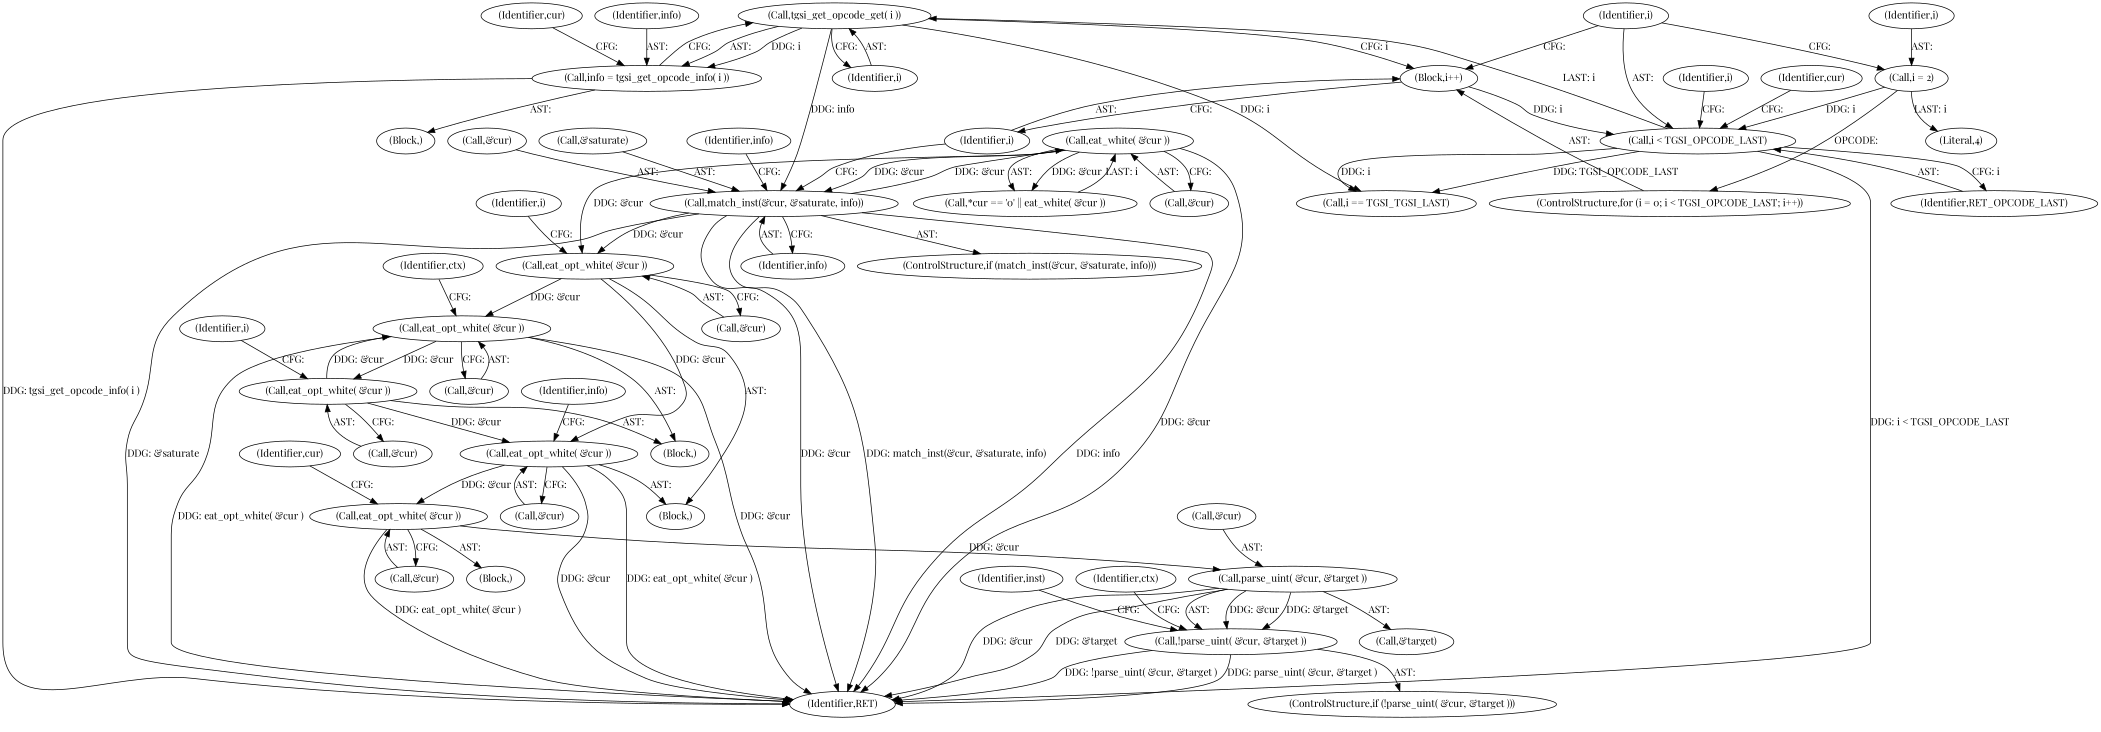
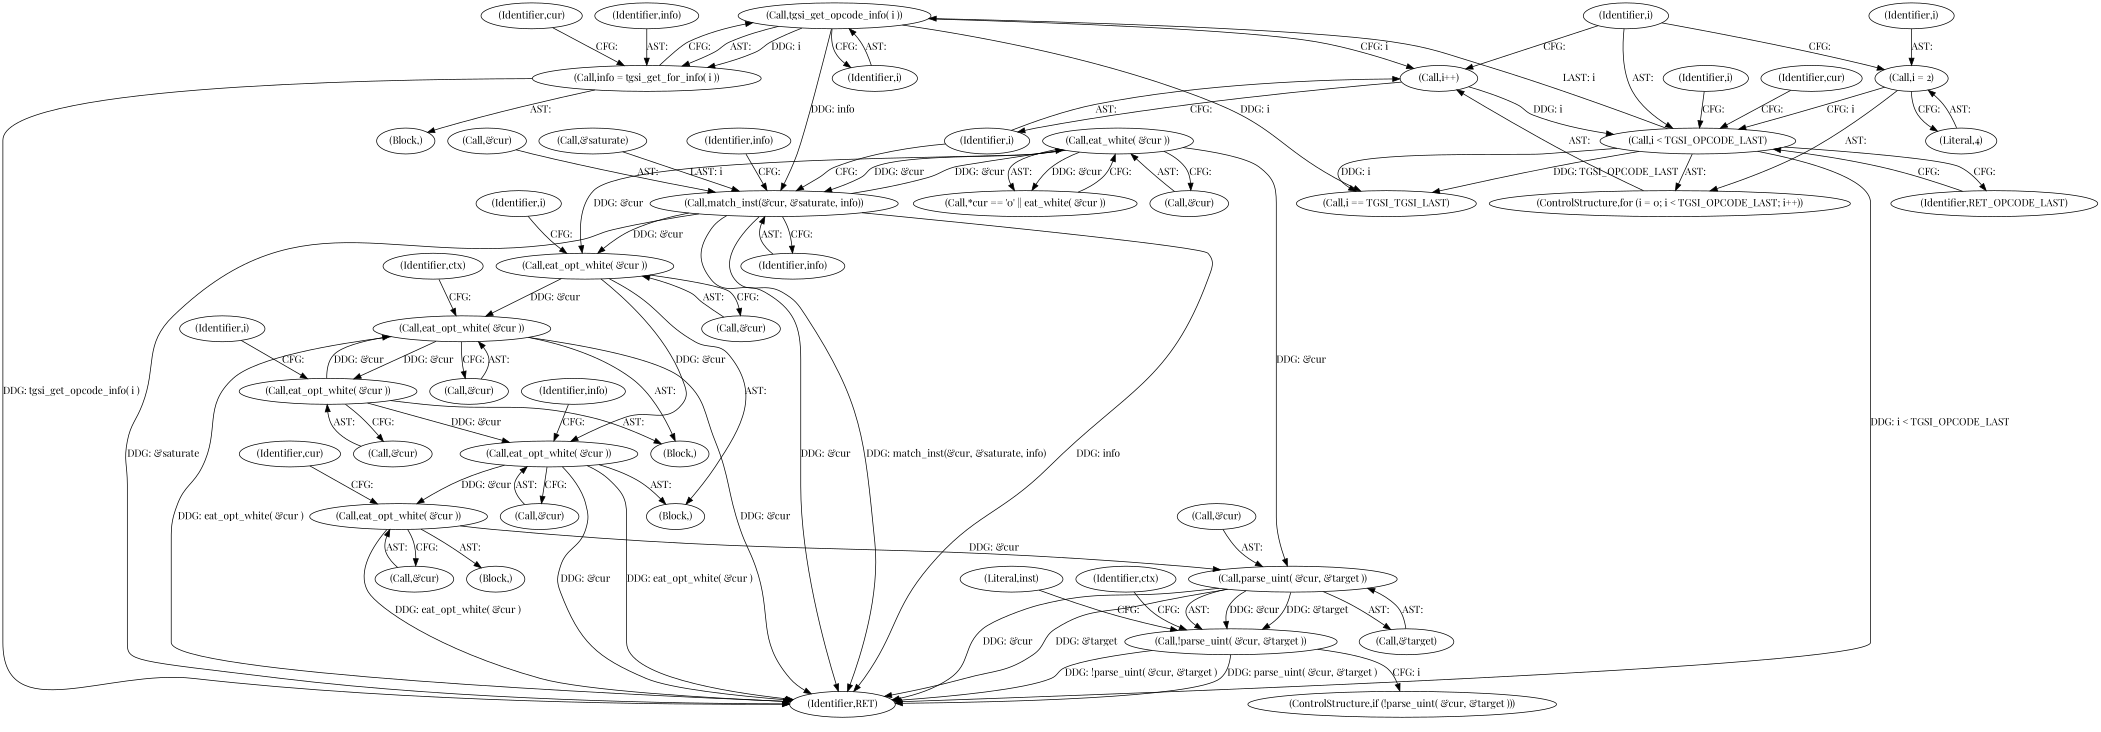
node "(Call,tgsi_get_opcode_get( i ))": label "(Call,tgsi_get_opcode_get( i ))" -> "(Call,tgsi_get_opcode_info( i ))"
node "(Call,info = tgsi_get_opcode_info( i ))": label "(Call,info = tgsi_get_opcode_info( i ))" -> "(Call,info = tgsi_get_for_info( i ))"
node "(Block,i++)": label "(Block,i++)" -> "(Call,i++)"
edge "(Call,i = 2)" -> "(Call,i < TGSI_OPCODE_LAST)": label "DDG: i" -> "CFG: i"
edge "(Call,i = 2)" -> "(Literal,4)": label "LAST: i" -> "CFG: "
edge "(Literal,4)" -> "(Call,i = 2)": added, label "AST:"
edge "(Call,i = 2)" -> "(ControlStructure,for (i = 0; i < TGSI_OPCODE_LAST; i++))": label "OPCODE: " -> "AST: "
edge "(Call,i < TGSI_OPCODE_LAST)" -> "(ControlStructure,for (i = 0; i < TGSI_OPCODE_LAST; i++))": added, label "AST:"
edge "(Call,&saturate)" -> "(Call,match_inst(&cur, &saturate, info))": label "AST: " -> "LAST: i"
edge "(Call,*cur == '0' || eat_white( &cur ))" -> "(Call,eat_white( &cur ))": label "LAST: i" -> "CFG: "
edge "(Identifier,RET_OPCODE_LAST)" -> "(Call,i < TGSI_OPCODE_LAST)": label "AST: " -> "CFG: "
edge "(Call,i < TGSI_OPCODE_LAST)" -> "(Identifier,RET_OPCODE_LAST)": label "CFG: i" -> "CFG: "
node "(ControlStructure,if (match_inst(&cur, &saturate, info)))": removed
edge "(Call,eat_white( &cur ))" -> "(Identifier,RET)": now "(Call,eat_white( &cur ))" -> "(Call,parse_uint( &cur, &target ))"
node "(Identifier,inst)": label "(Identifier,inst)" -> "(Literal,inst)"
edge "(Call,&target)" -> "(Call,parse_uint( &cur, &target ))": added, label "AST:"
edge "(Call,!parse_uint( &cur, &target ))" -> "(ControlStructure,if (!parse_uint( &cur, &target )))": label "AST: " -> "CFG: i"
